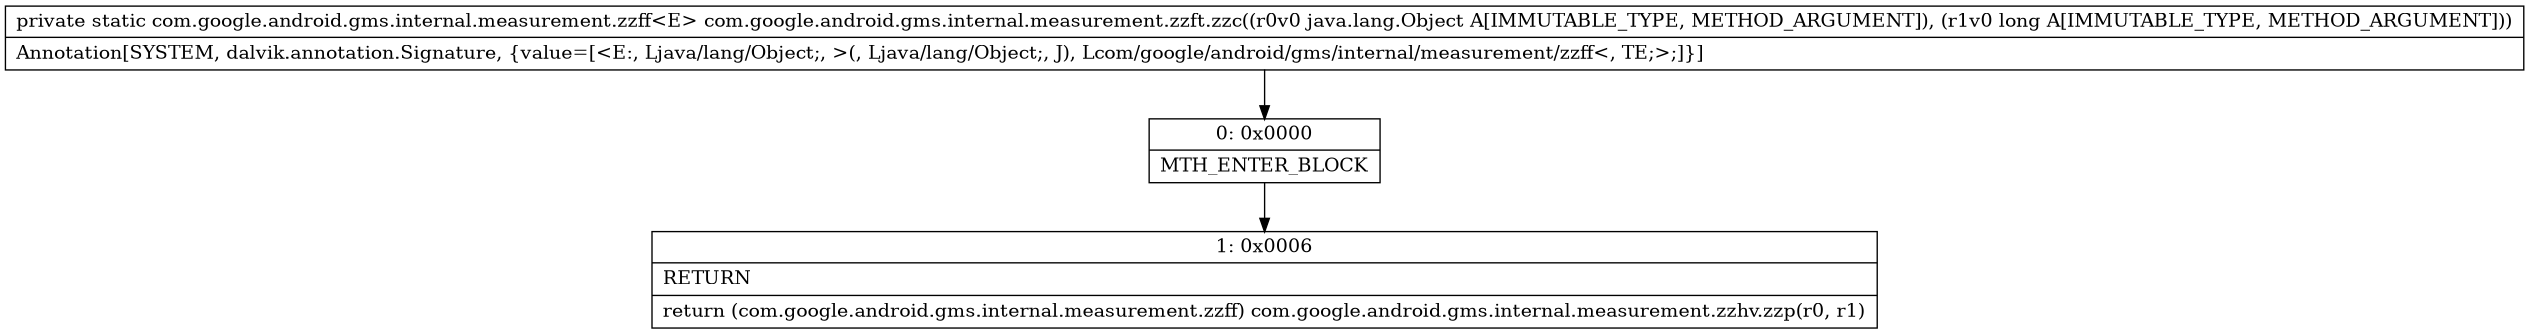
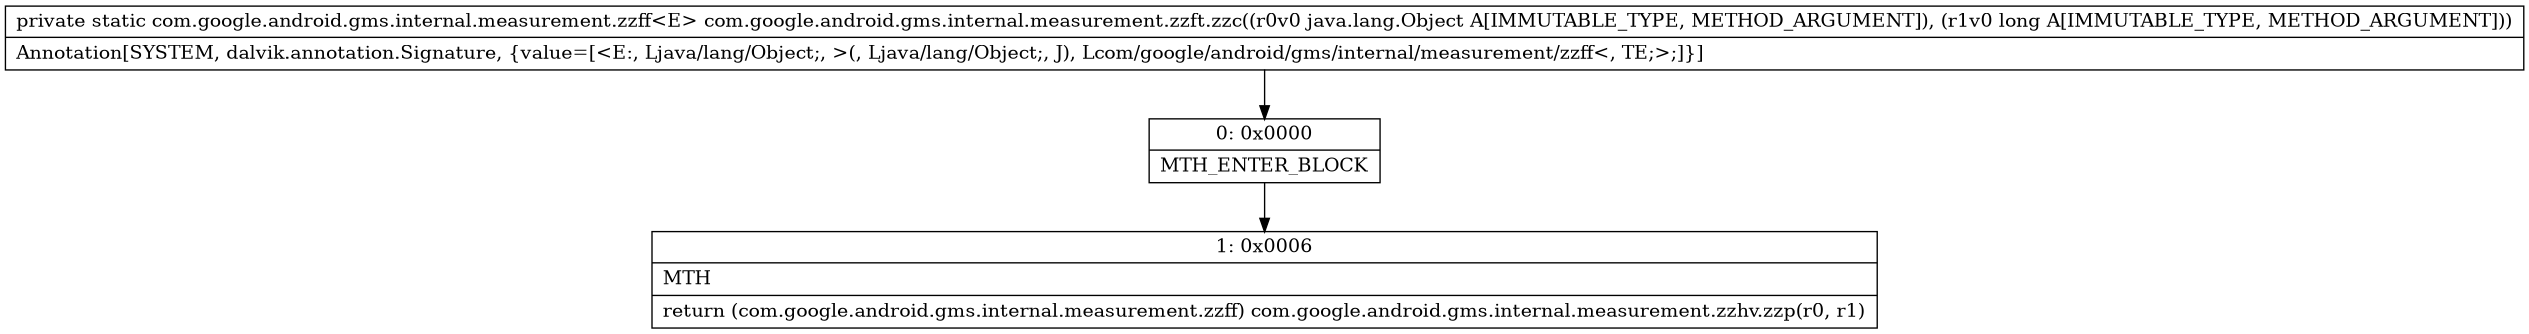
node "1: 0x0006": text "RETURN" -> "MTH"
